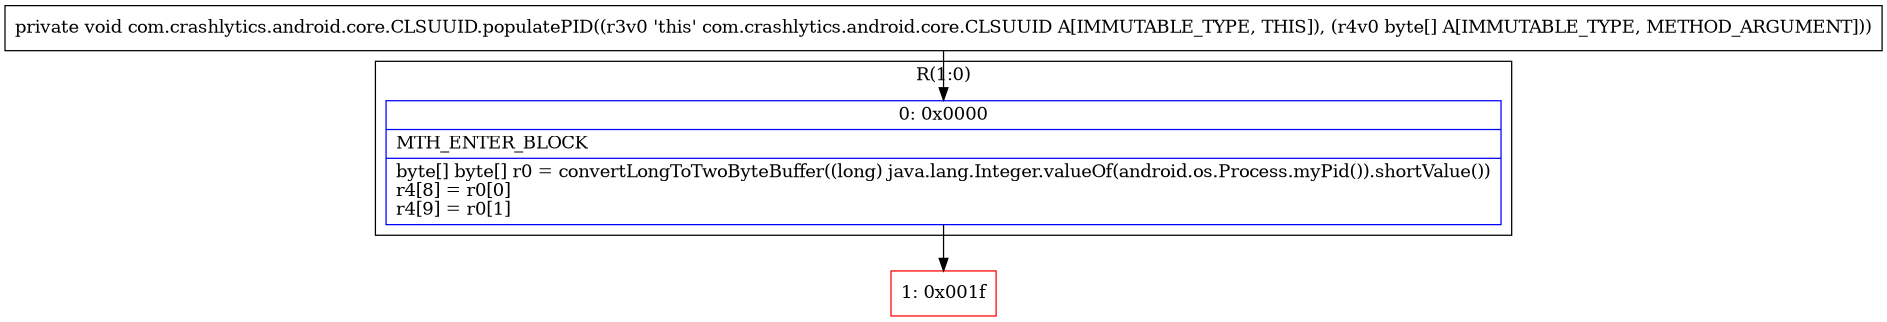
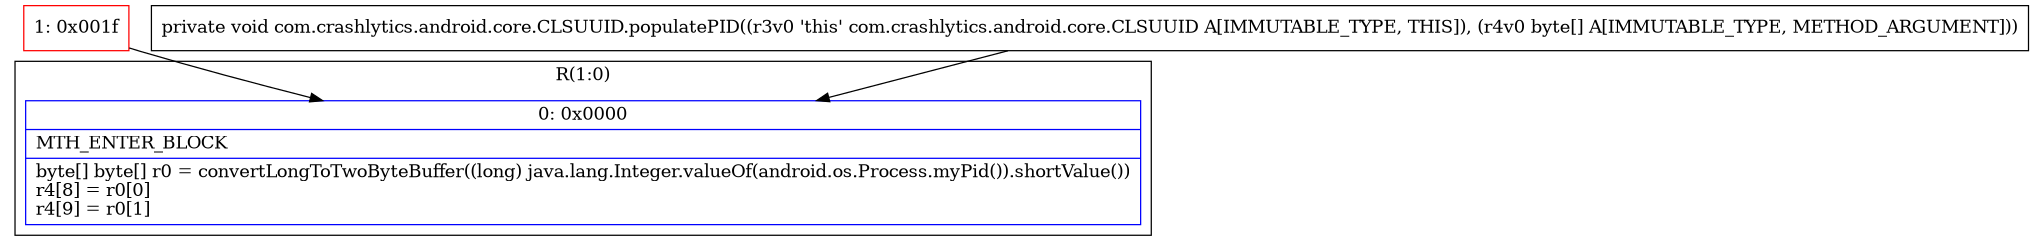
edge "0: 0x0000" -> "1: 0x001f": reversed
